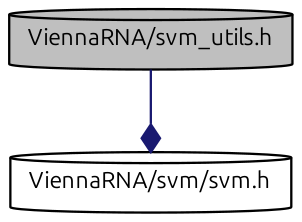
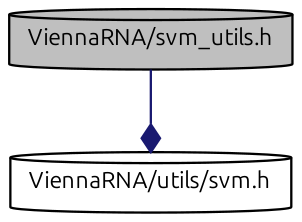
node "ViennaRNA/svm/svm.h": label "ViennaRNA/svm/svm.h" -> "ViennaRNA/utils/svm.h"
